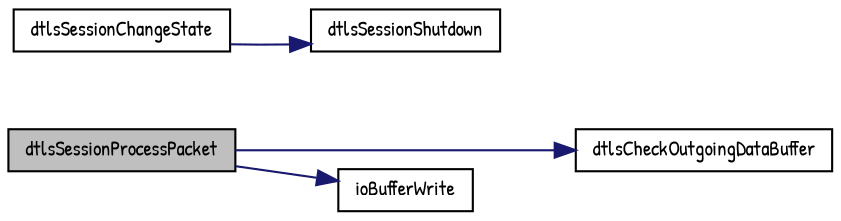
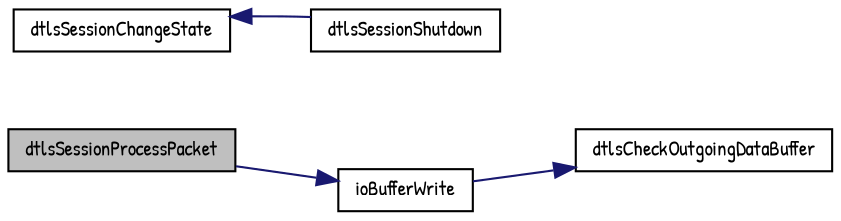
edge "dtlsSessionChangeState" -> "dtlsSessionShutdown": reversed
edge "dtlsSessionProcessPacket" -> "dtlsCheckOutgoingDataBuffer": now "ioBufferWrite" -> "dtlsCheckOutgoingDataBuffer"
